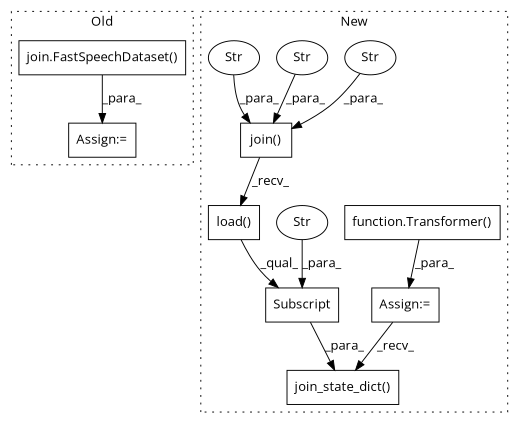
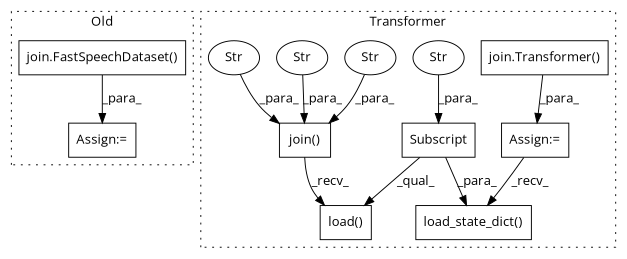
cluster "New": label "New" -> "Transformer"
node "function.Transformer()": label "function.Transformer()" -> "join.Transformer()"
edge "load()" -> "Subscript": reversed
node "join_state_dict()": label "join_state_dict()" -> "load_state_dict()"
